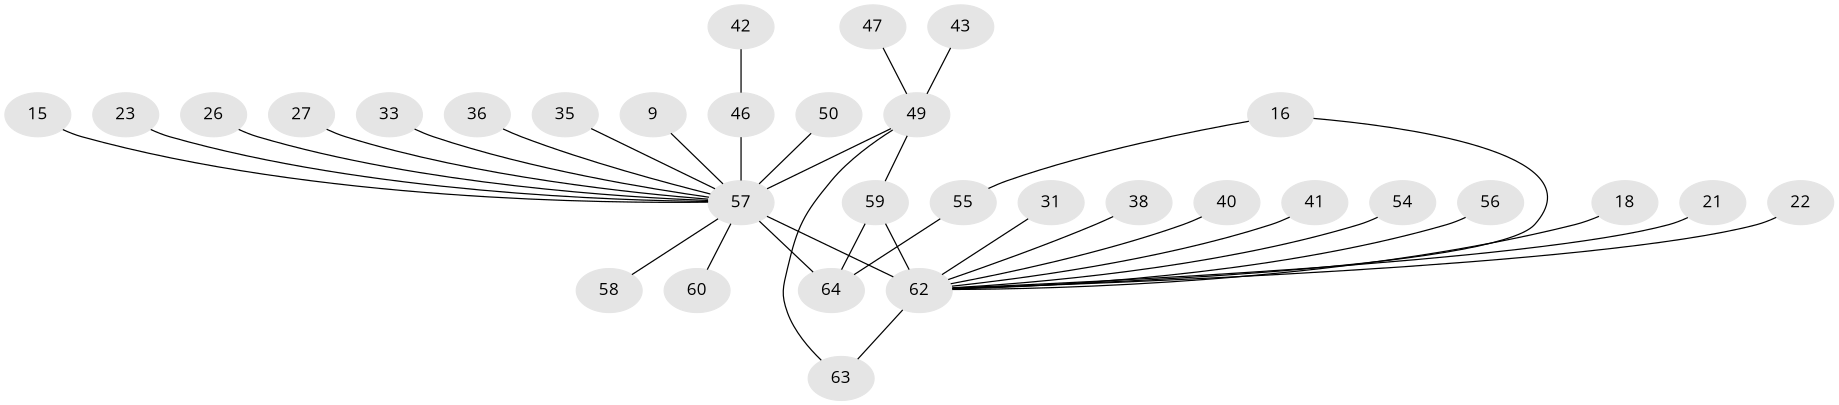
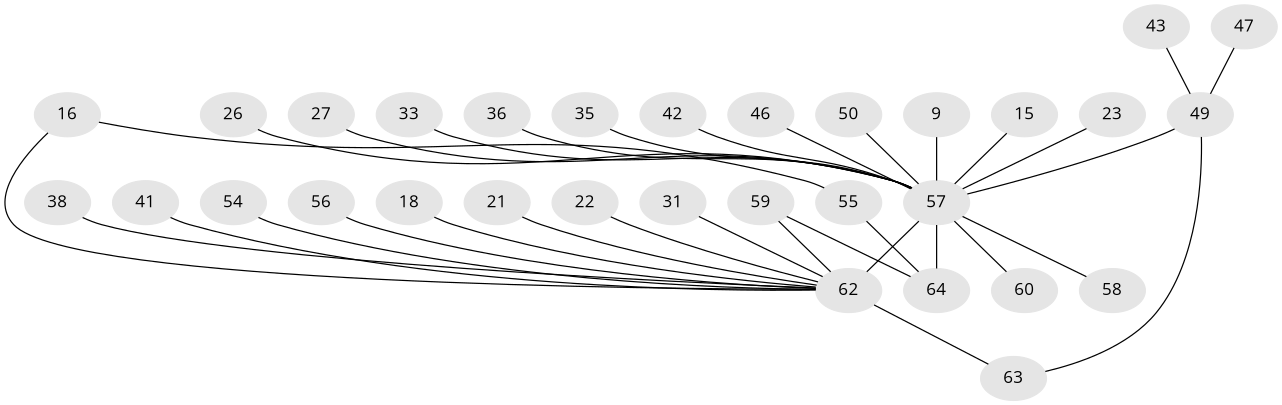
edge "42" -- "46": now "42" -- "57"
edge "49" -- "59": removed
node "40": removed
